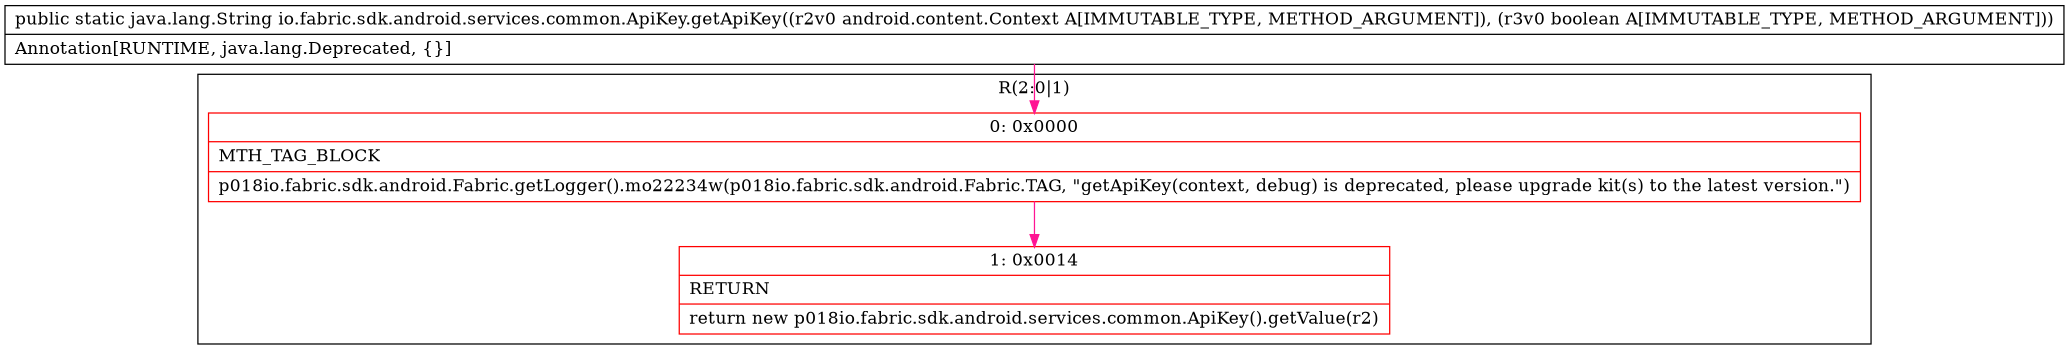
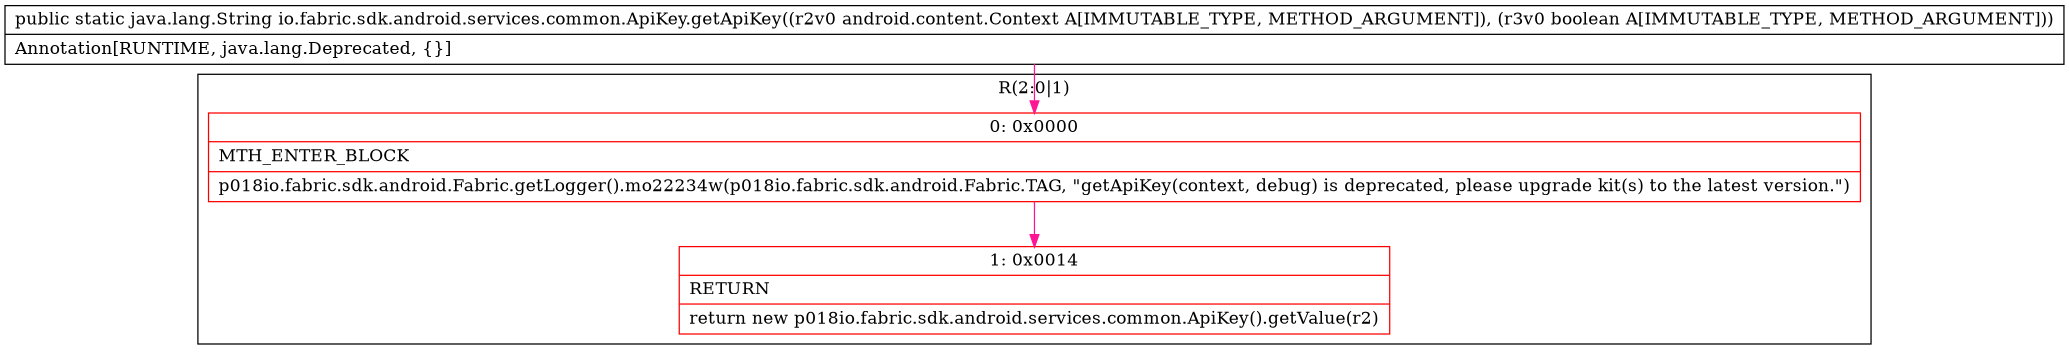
node "0: 0x0000": text "MTH_TAG_BLOCK" -> "MTH_ENTER_BLOCK"
